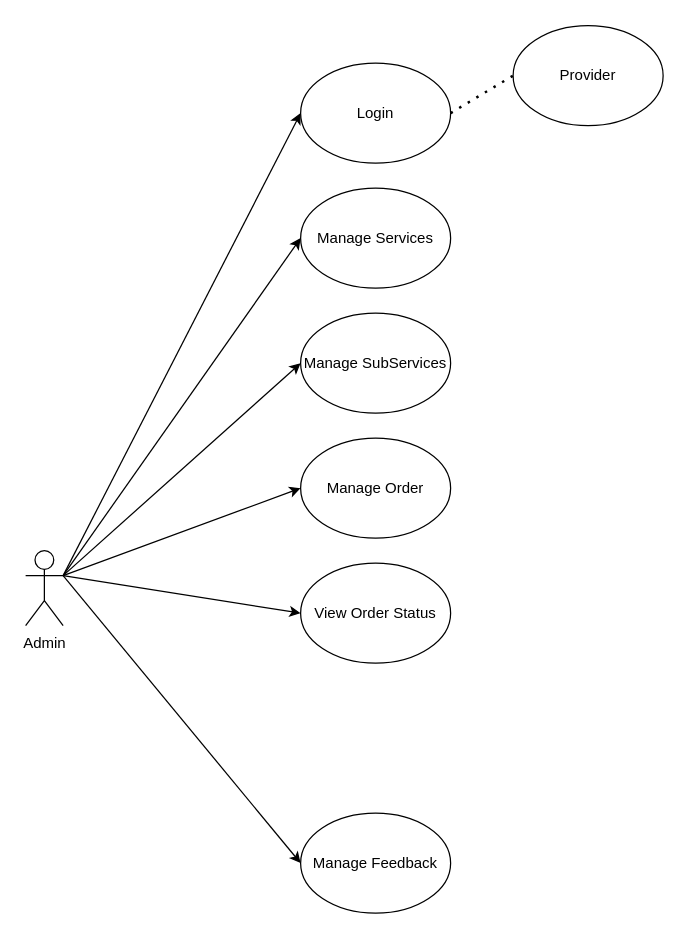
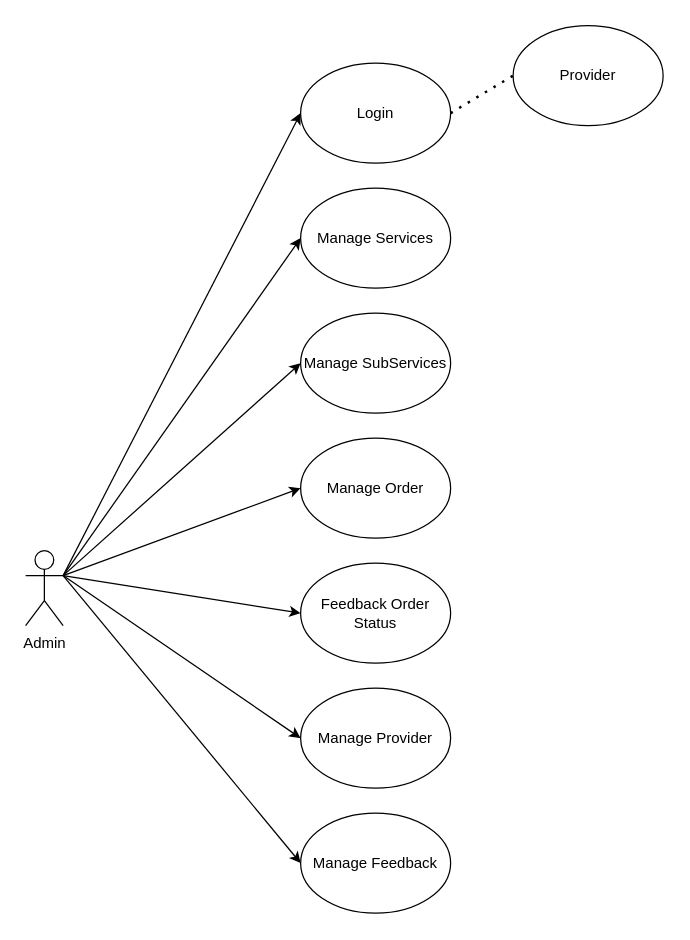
node "View Order Status": label "View Order Status" -> "Feedback Order Status"
edge "Admin" -> "Manage Provider": added
node "Manage Provider": added
